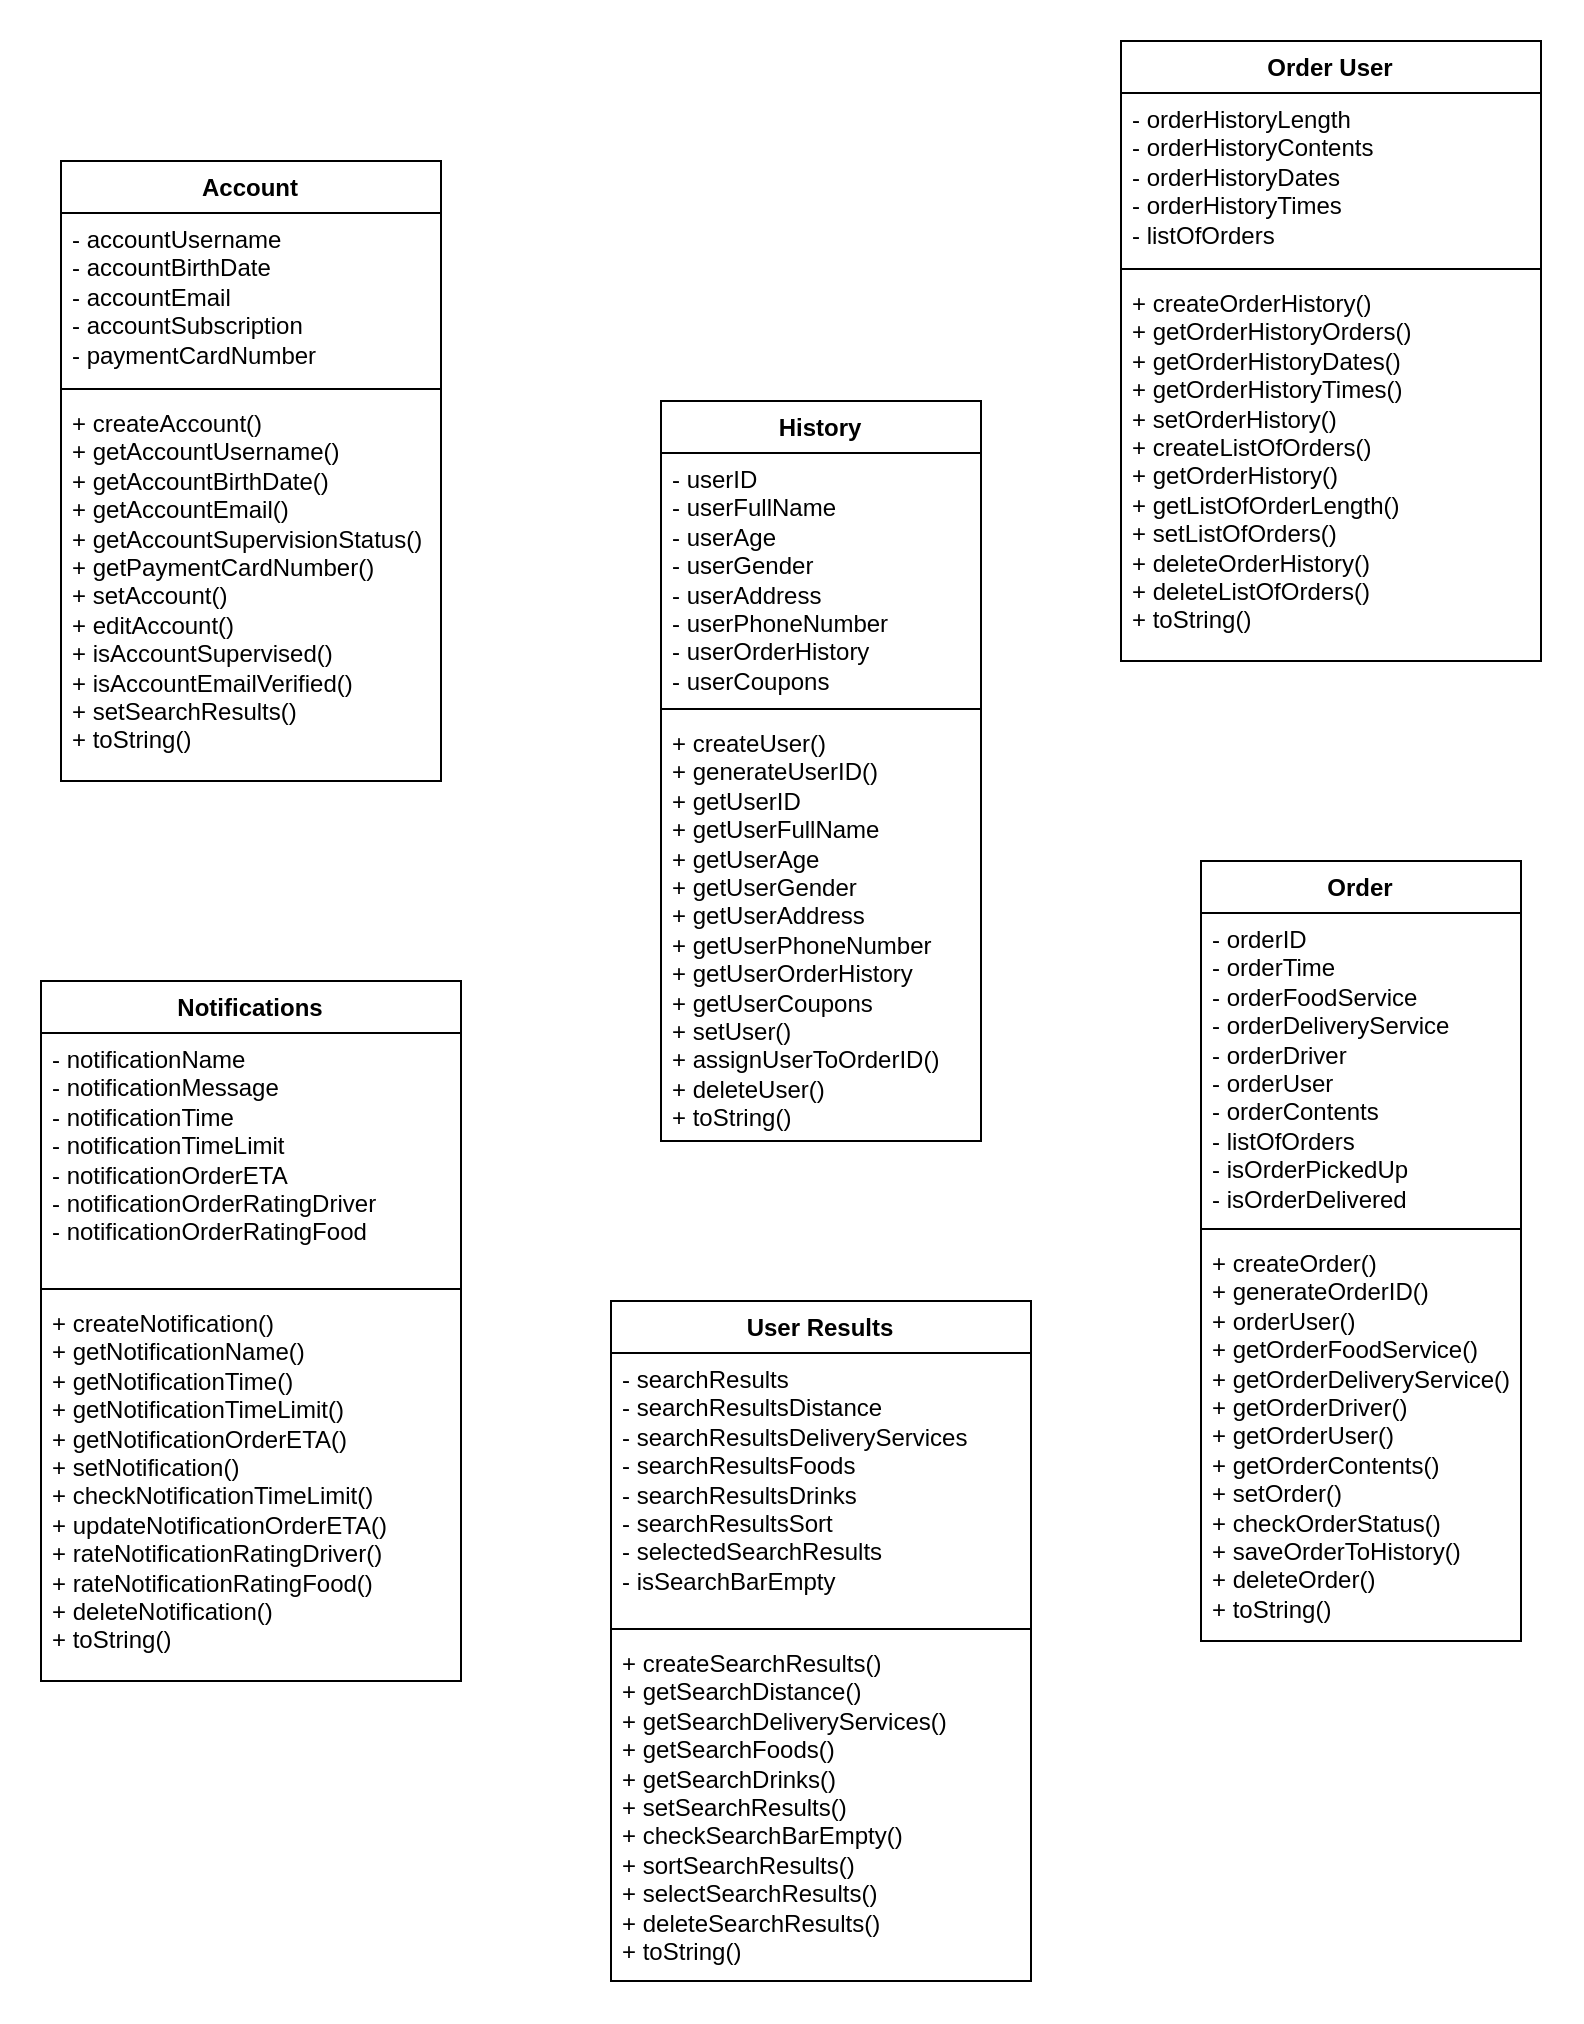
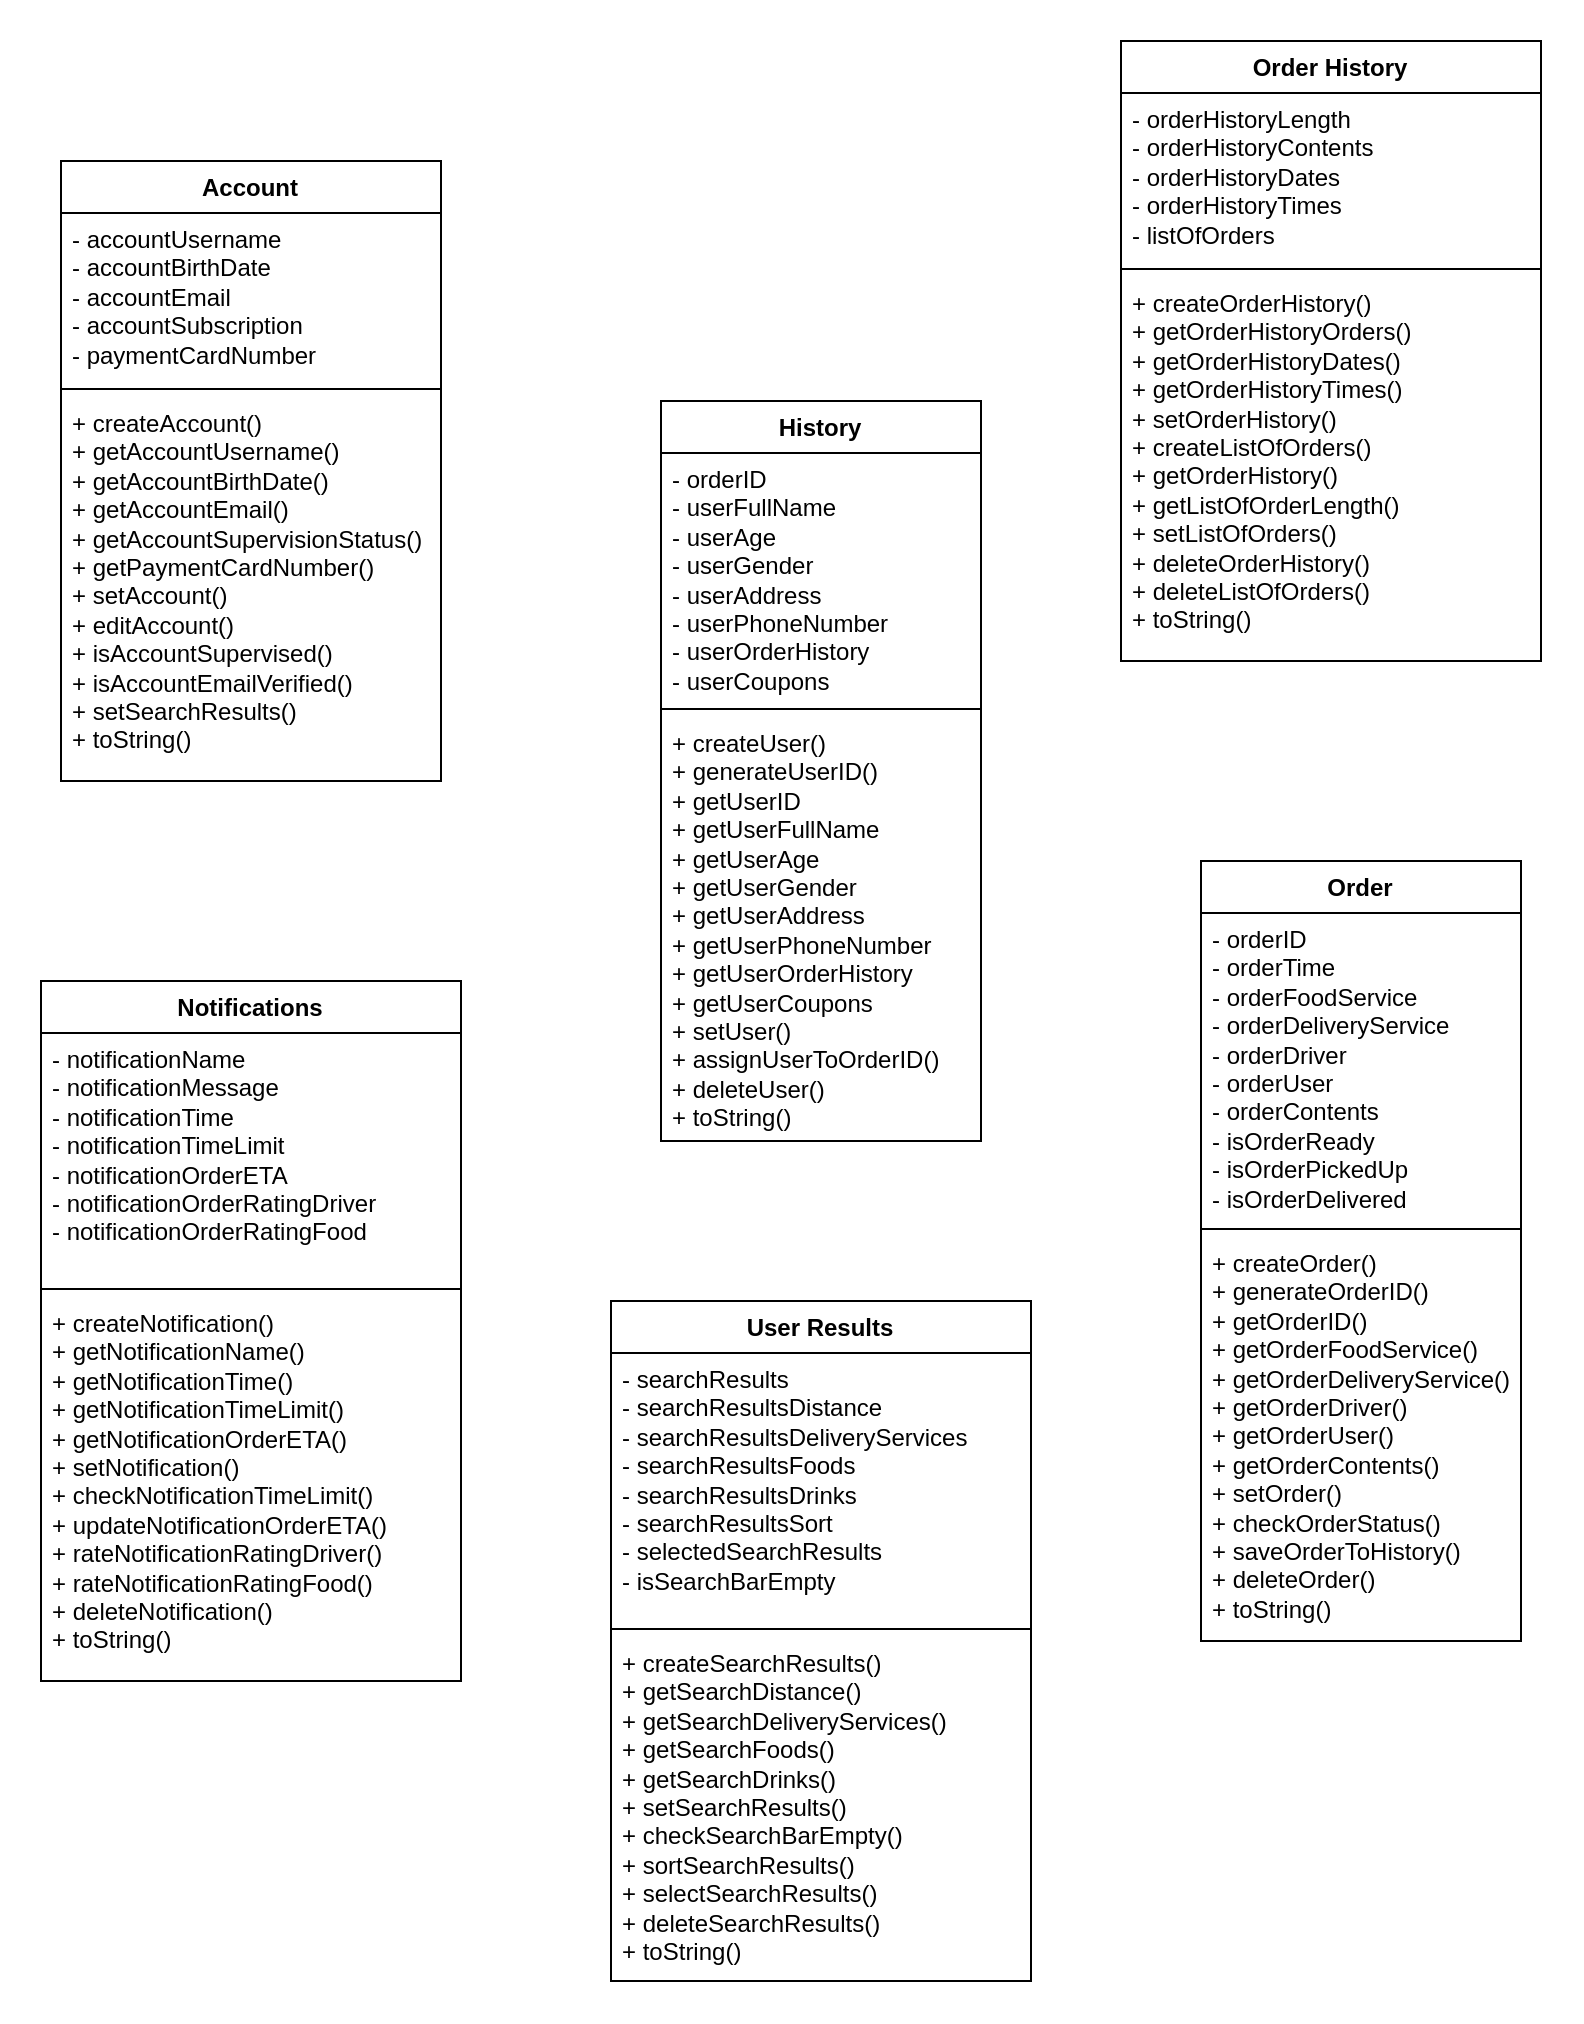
node "Order User": label "Order User" -> "Order History"
node "- userID - userFullName - userAge - userGender - userAddress - userPhoneNumber - userOrderHistory - userCoupons": label "- userID - userFullName - userAge - userGender - userAddress - userPhoneNumber - userOrderHistory - userCoupons" -> "- orderID - userFullName - userAge - userGender - userAddress - userPhoneNumber - userOrderHistory - userCoupons"
node "- orderID - orderTime - orderFoodService - orderDeliveryService - orderDriver - orderUser - orderContents - listOfOrders - isOrderPickedUp - isOrderDelivered": label "- orderID - orderTime - orderFoodService - orderDeliveryService - orderDriver - orderUser - orderContents - listOfOrders - isOrderPickedUp - isOrderDelivered" -> "- orderID - orderTime - orderFoodService - orderDeliveryService - orderDriver - orderUser - orderContents - isOrderReady - isOrderPickedUp - isOrderDelivered"
node "+ createOrder() + generateOrderID() + orderUser() + getOrderFoodService() + getOrderDeliveryService() + getOrderDriver() + getOrderUser() + getOrderContents() + setOrder() + checkOrderStatus() + saveOrderToHistory() + deleteOrder() + toString()": label "+ createOrder() + generateOrderID() + orderUser() + getOrderFoodService() + getOrderDeliveryService() + getOrderDriver() + getOrderUser() + getOrderContents() + setOrder() + checkOrderStatus() + saveOrderToHistory() + deleteOrder() + toString()" -> "+ createOrder() + generateOrderID() + getOrderID() + getOrderFoodService() + getOrderDeliveryService() + getOrderDriver() + getOrderUser() + getOrderContents() + setOrder() + checkOrderStatus() + saveOrderToHistory() + deleteOrder() + toString()"
